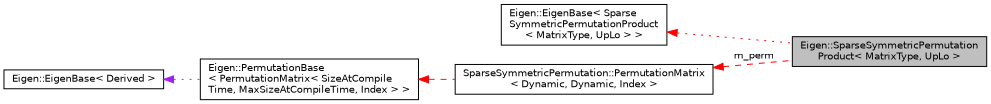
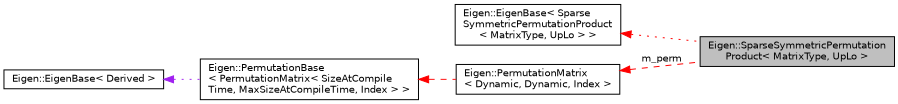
node "SparseSymmetricPermutation::PermutationMatrix < Dynamic, Dynamic, Index >": label "SparseSymmetricPermutation::PermutationMatrix < Dynamic, Dynamic, Index >" -> "Eigen::PermutationMatrix < Dynamic, Dynamic, Index >"
